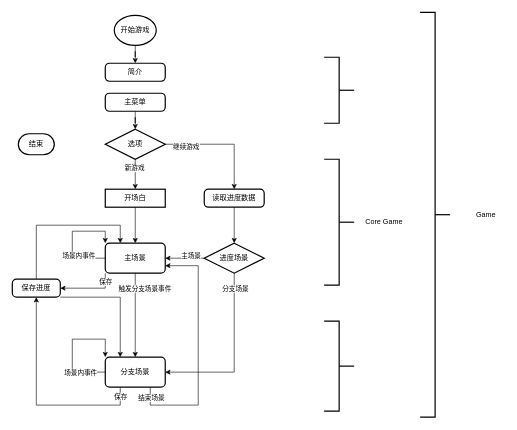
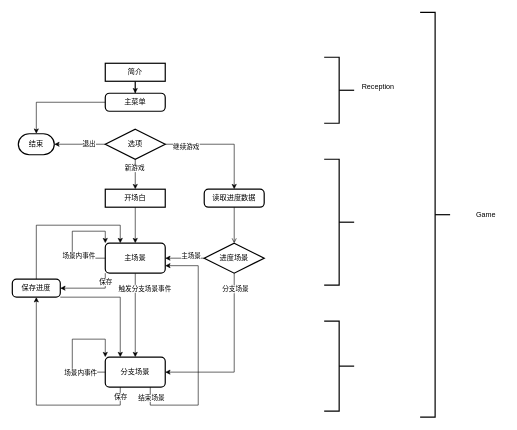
node "开始游戏": removed
edge "开始游戏" -> "简介": removed
node "简介": shape rounded rectangle -> rectangle
node "Reception": added
edge "简介" -> "主菜单": added
edge "主菜单" -> "选项": now "主菜单" -> "结束"
edge "选项" -> "结束": added, label "退出"
node "Core Game": removed
edge "读取进度数据" -> "进度场景": arrowhead classic -> open
